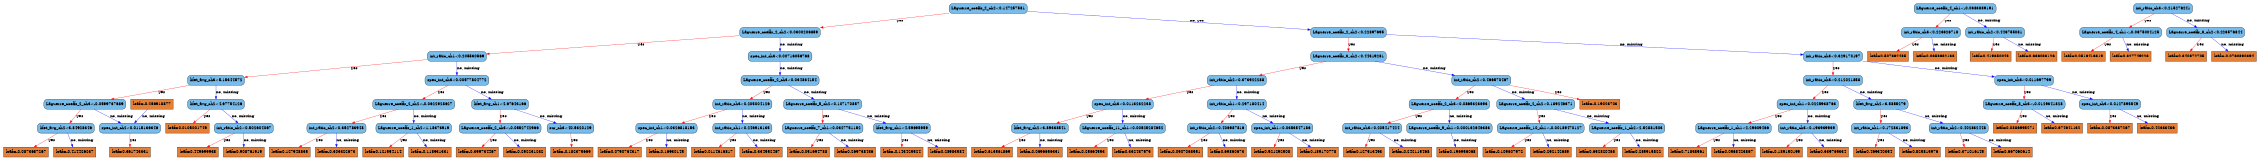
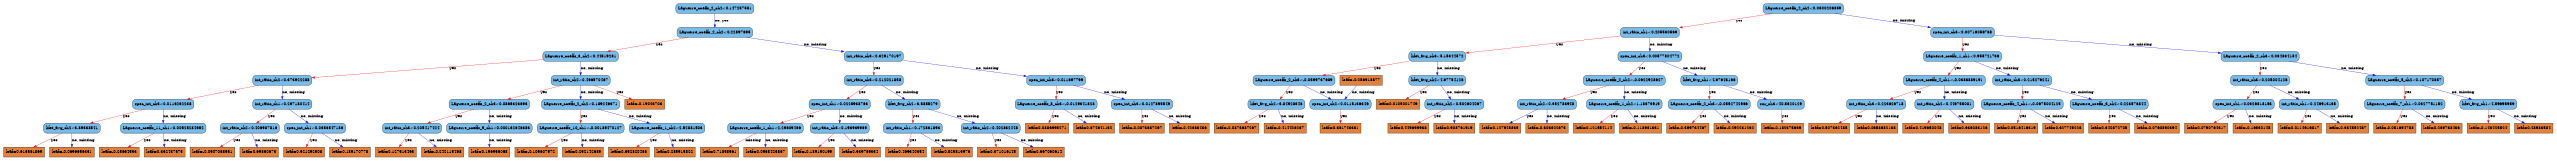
edge "Laguerre_coeffs_2_ch2<0.147257581" -> "Laguerre_coeffs_2_ch2<0.0300206859": removed, label "yes"
node "Laguerre_coeffs_1_ch1<0.955721736": added
edge "int_ratio_ch2<0.352783948" -> "leaf=0.127948835": color #ff0000 -> #0000ff
edge "Laguerre_coeffs_1_ch1<2.29609466" -> "leaf=0.71858561": label "yes" -> "missing"
